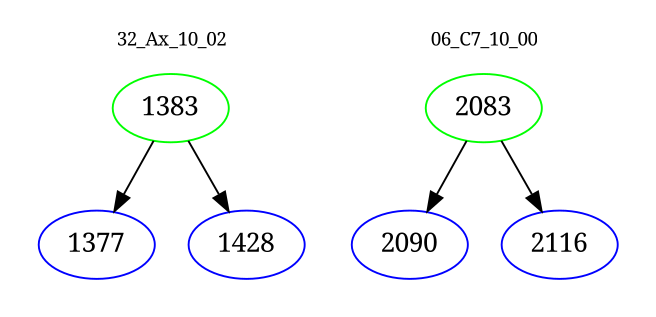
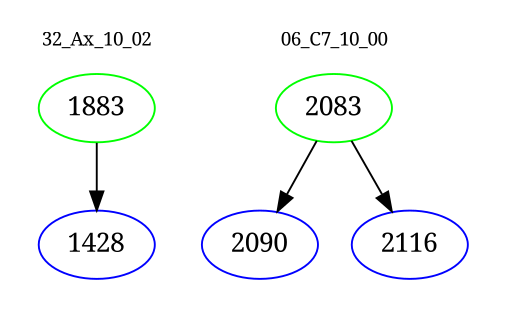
node "1383": label "1383" -> "1883"
node "1377": removed
